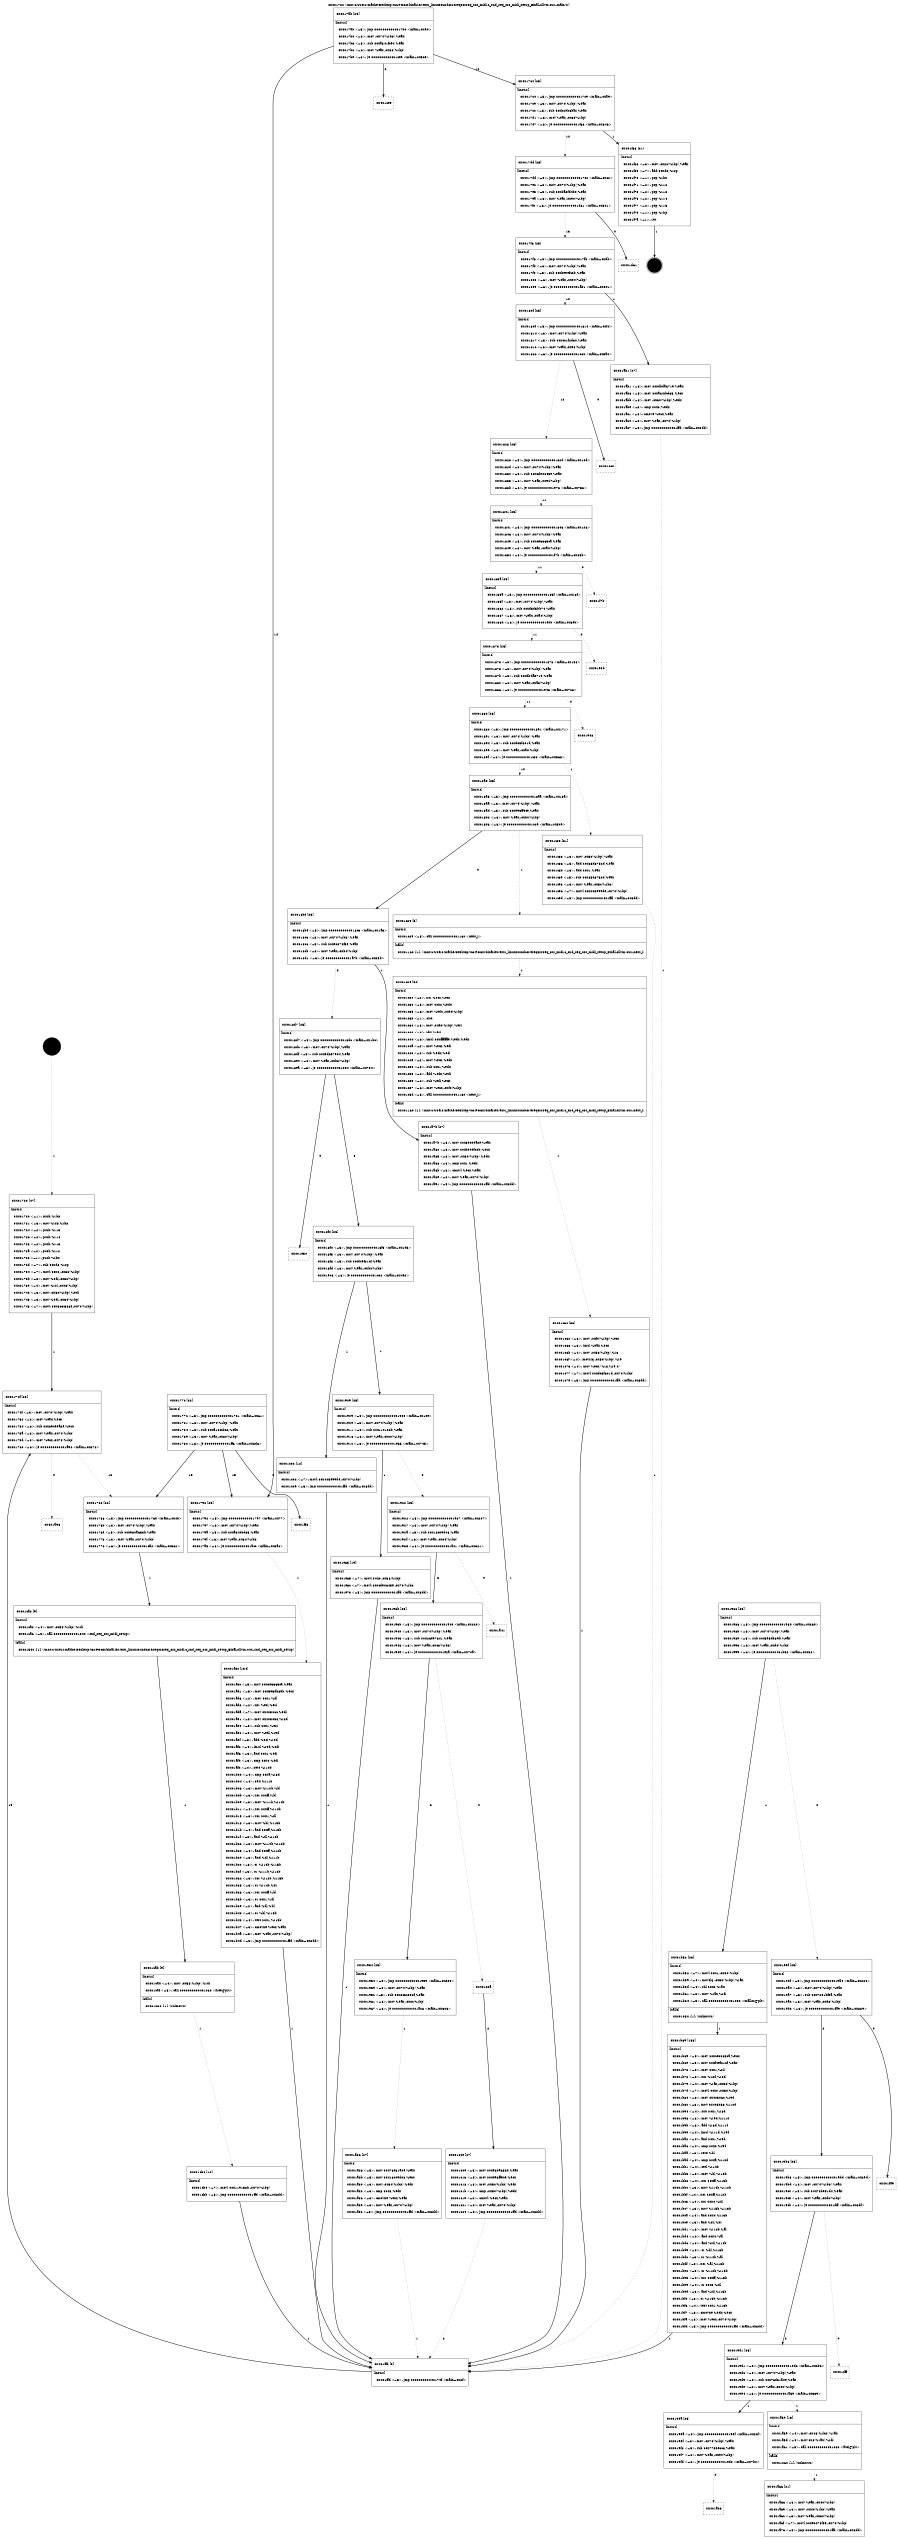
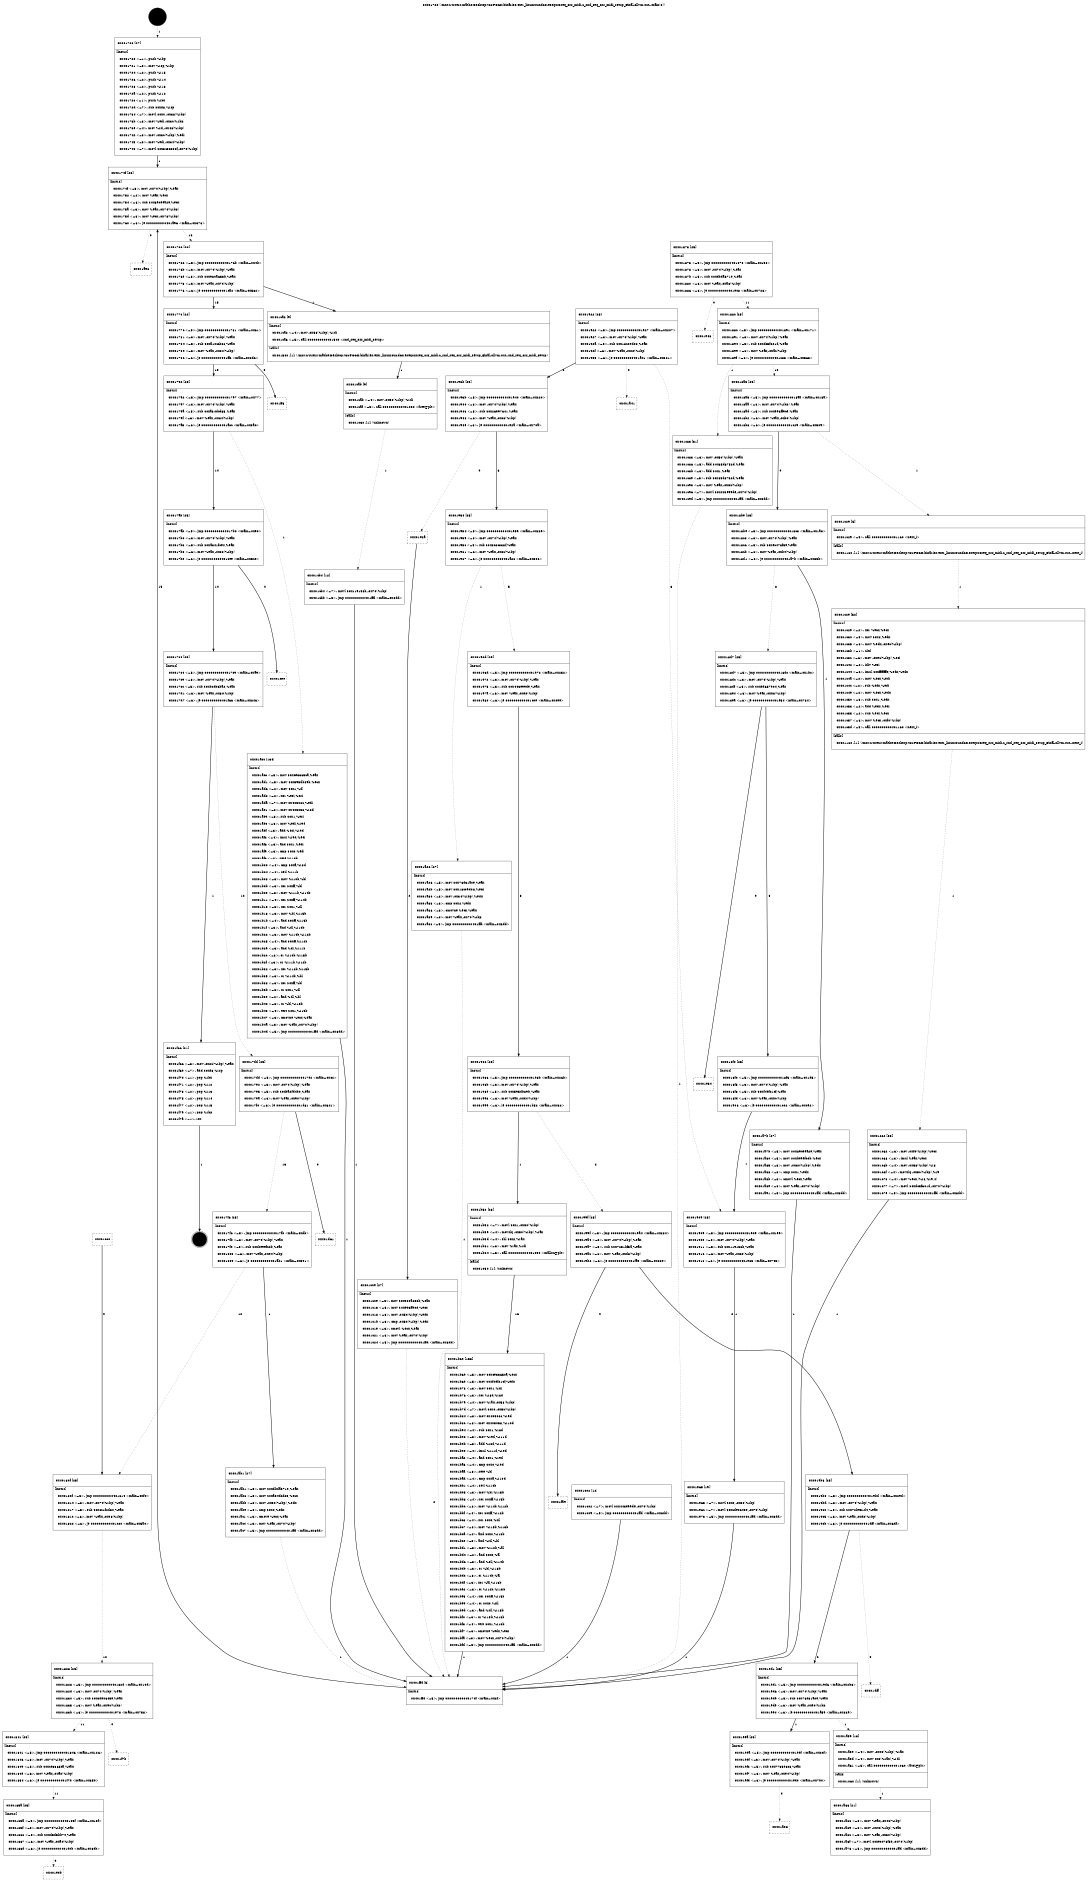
edge "0x40180f [25]" -> "0x401cc0": reversed
edge "0x401841 [25]" -> "0x401f7b": now "0x401828 [25]" -> "0x401f7b"
edge "0x40185a [25]" -> "0x401873 [25]": removed, label "11"
node "0x40196d [25]": added
edge "0x4017ab [25]" -> "0x401792 [25]": reversed
edge "0x4018f0 [25]" -> "0x401c02 [12]": removed, label "1"
edge "0x40177c [22]" -> "0x401766 [22]": reversed
edge "0x401909 [25]" -> "0x401922 [25]": reversed
edge "0x401b52 [23]" -> "0x401b69 [153]": label " 1" -> " 16"
